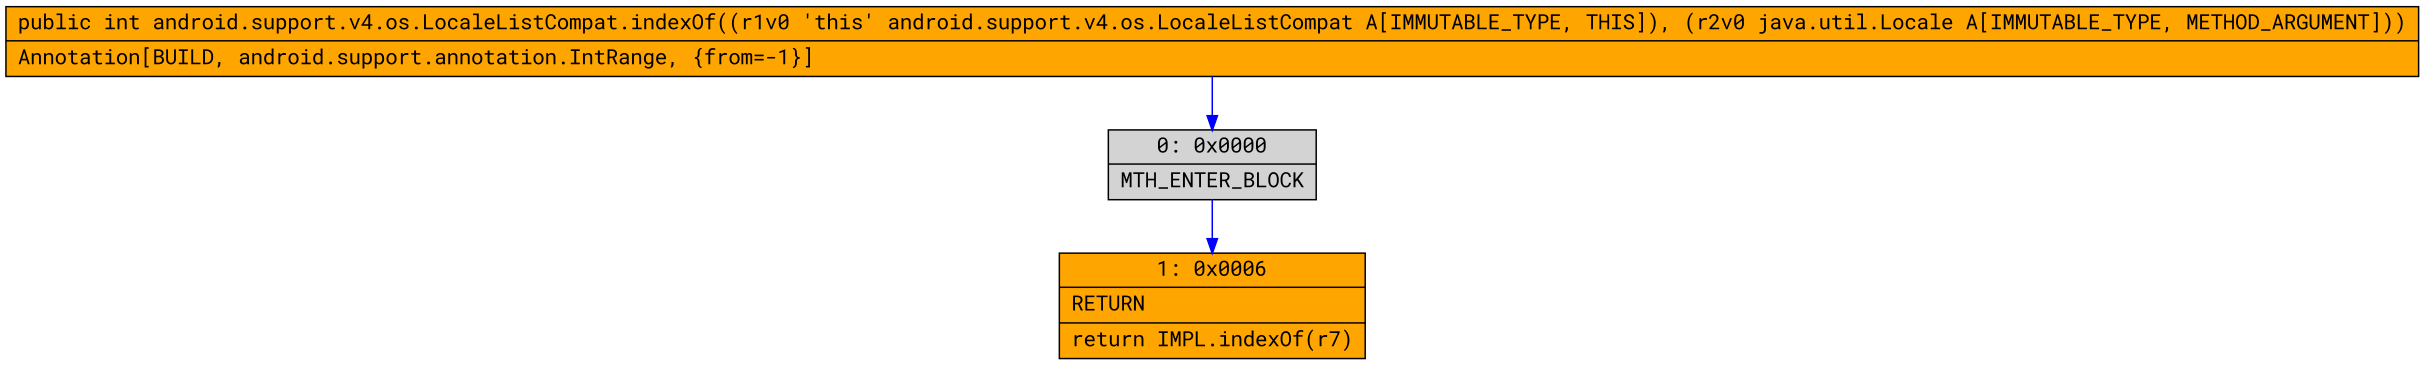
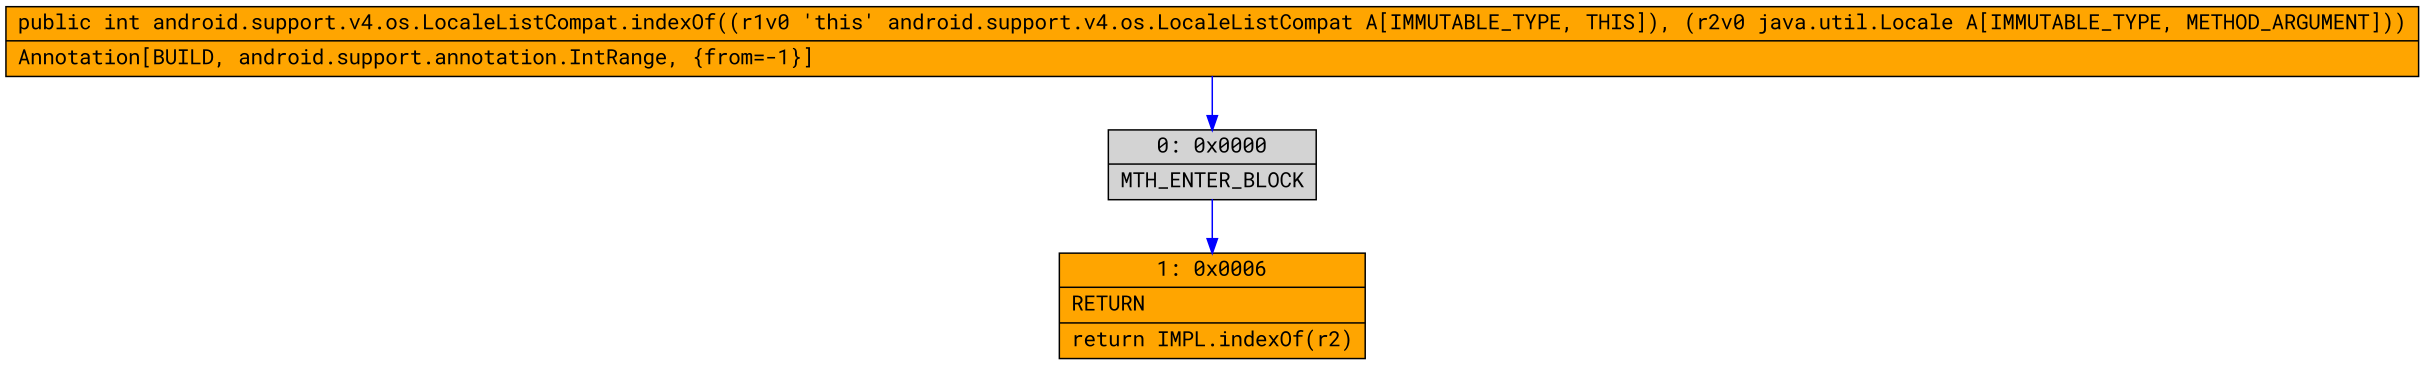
node "1: 0x0006": text "return IMPL.indexOf(r7)" -> "return IMPL.indexOf(r2)"
